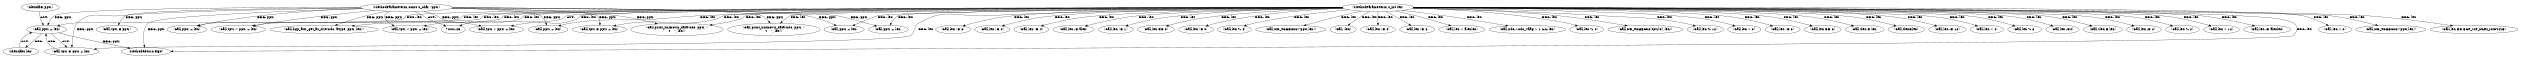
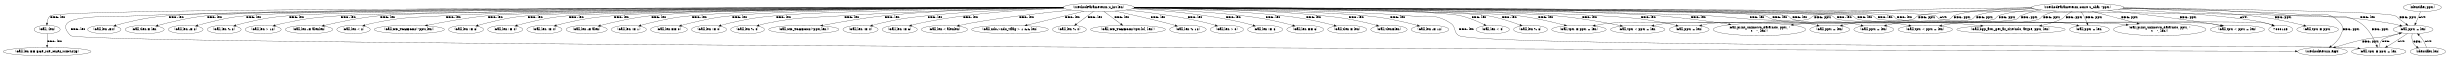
edge "(MethodParameterIn,u_int len)" -> "(Call,len == BGP_MP_NLRI_MINSIZE)": now "(Call,!len)" -> "(Call,len == BGP_MP_NLRI_MINSIZE)"
